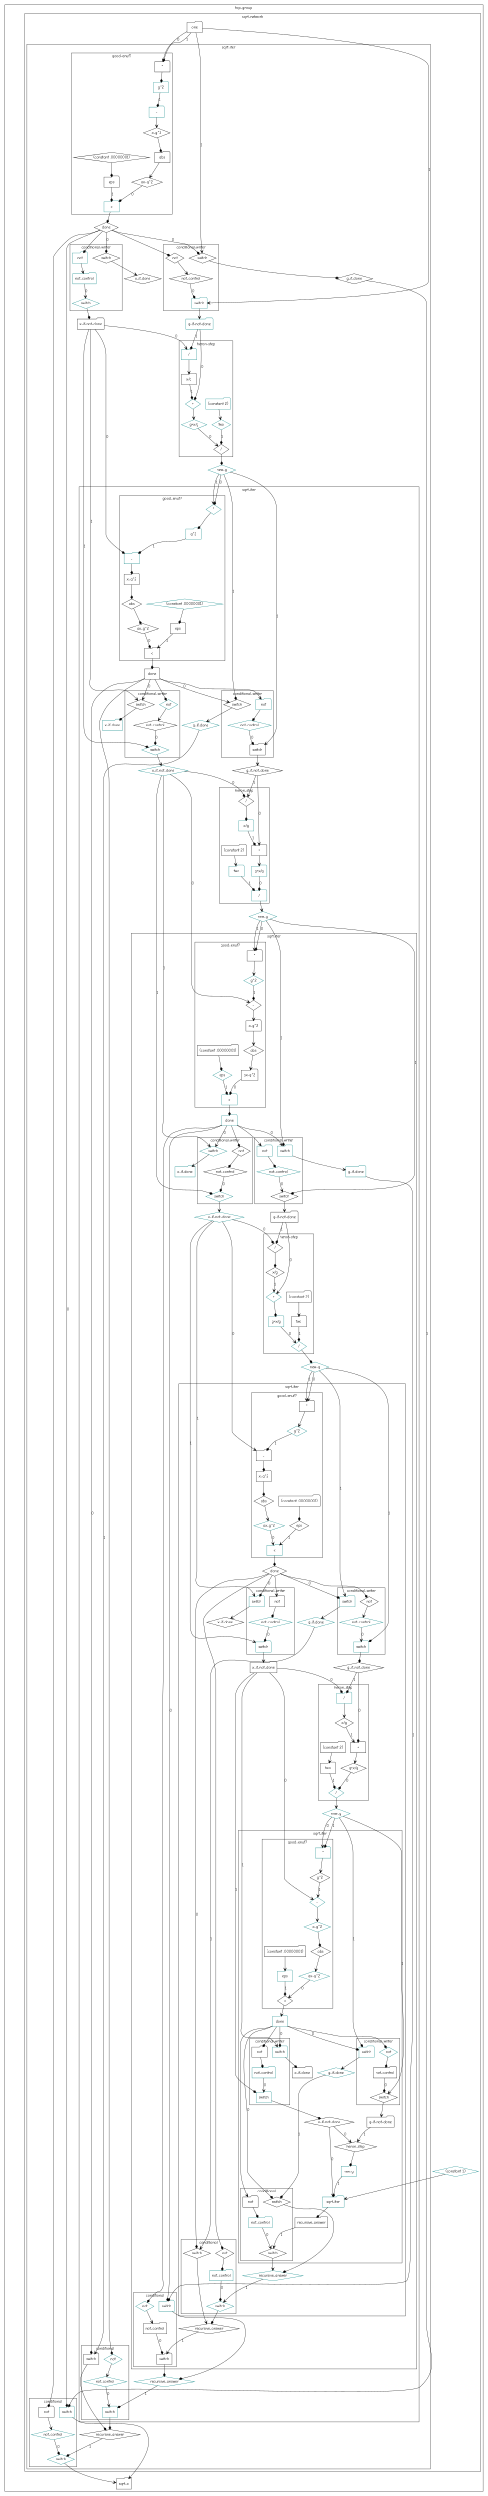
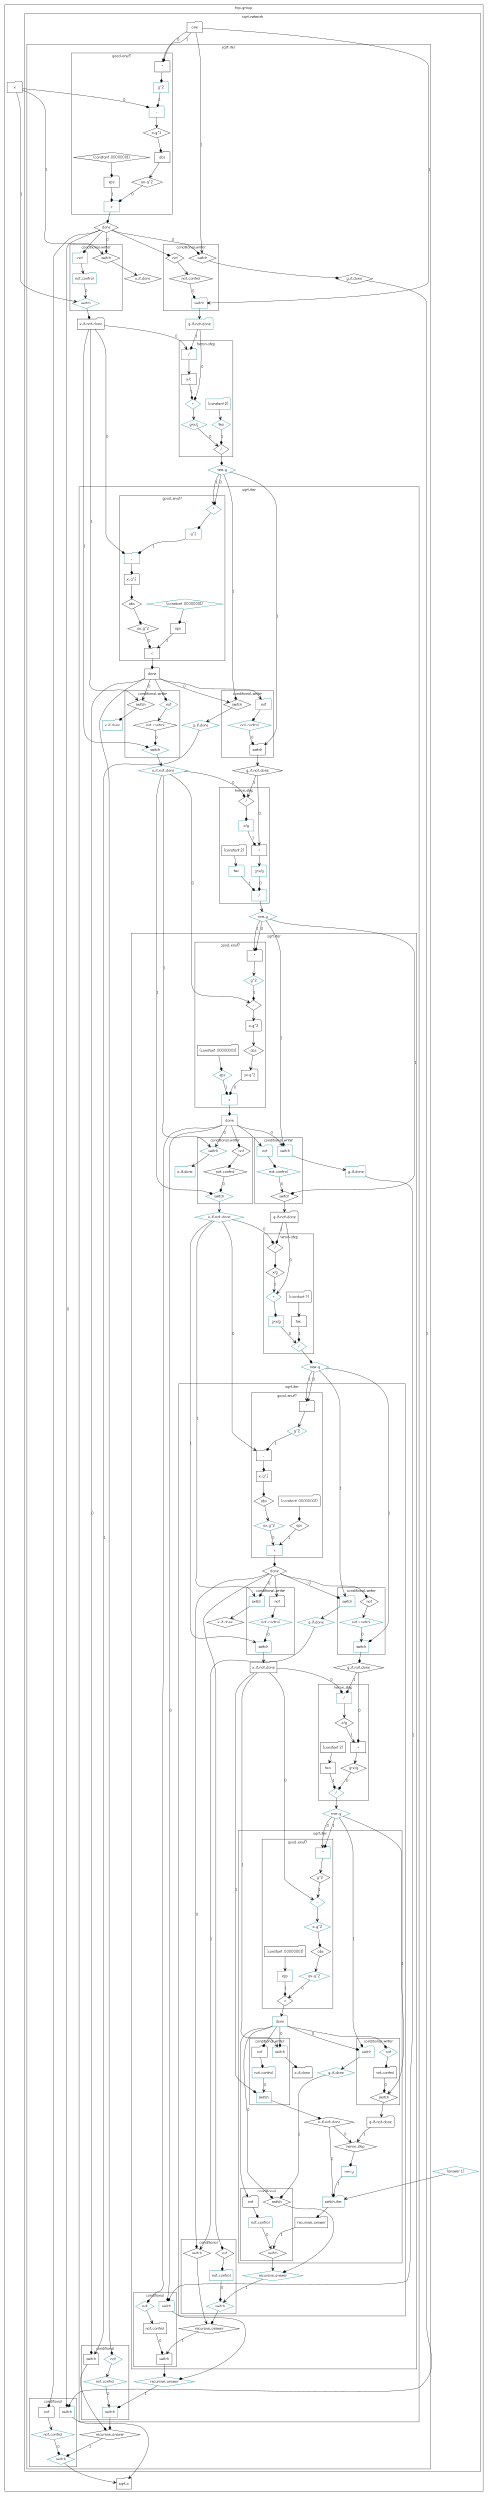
node "x": added
node "(constant 1.)": label "(constant 1.)" -> "(answer 1.)"
node "sqrt-iter": label "sqrt-iter" -> "switch-iter"
